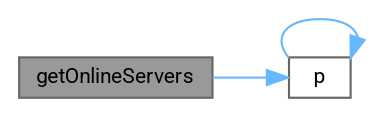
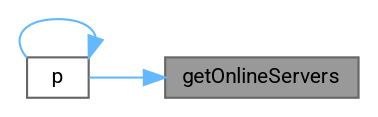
edge "getOnlineServers" -> "p": reversed
